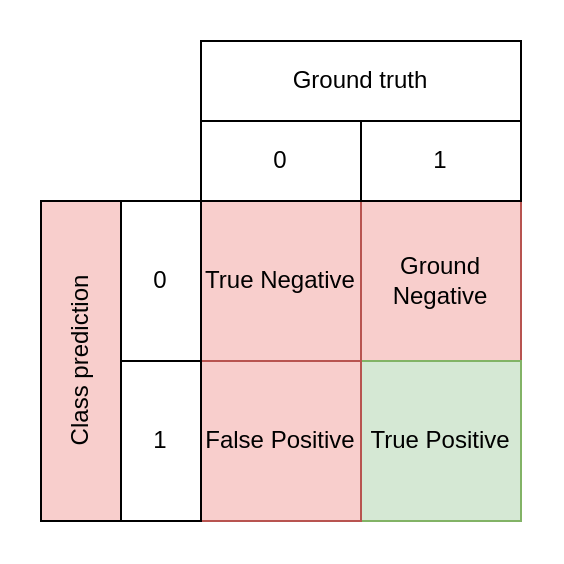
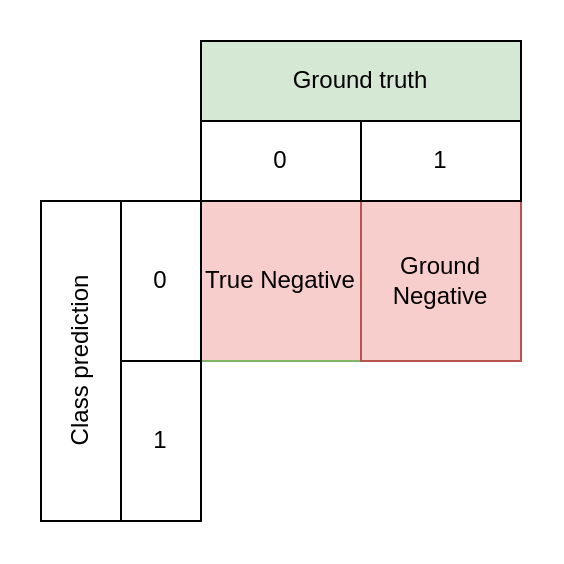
node "Ground truth": fillcolor #ffffff -> #d5e8d4
node "Class prediction": fillcolor #f8cecc -> #ffffff
node "False Positive": removed
node "True Positive": removed
